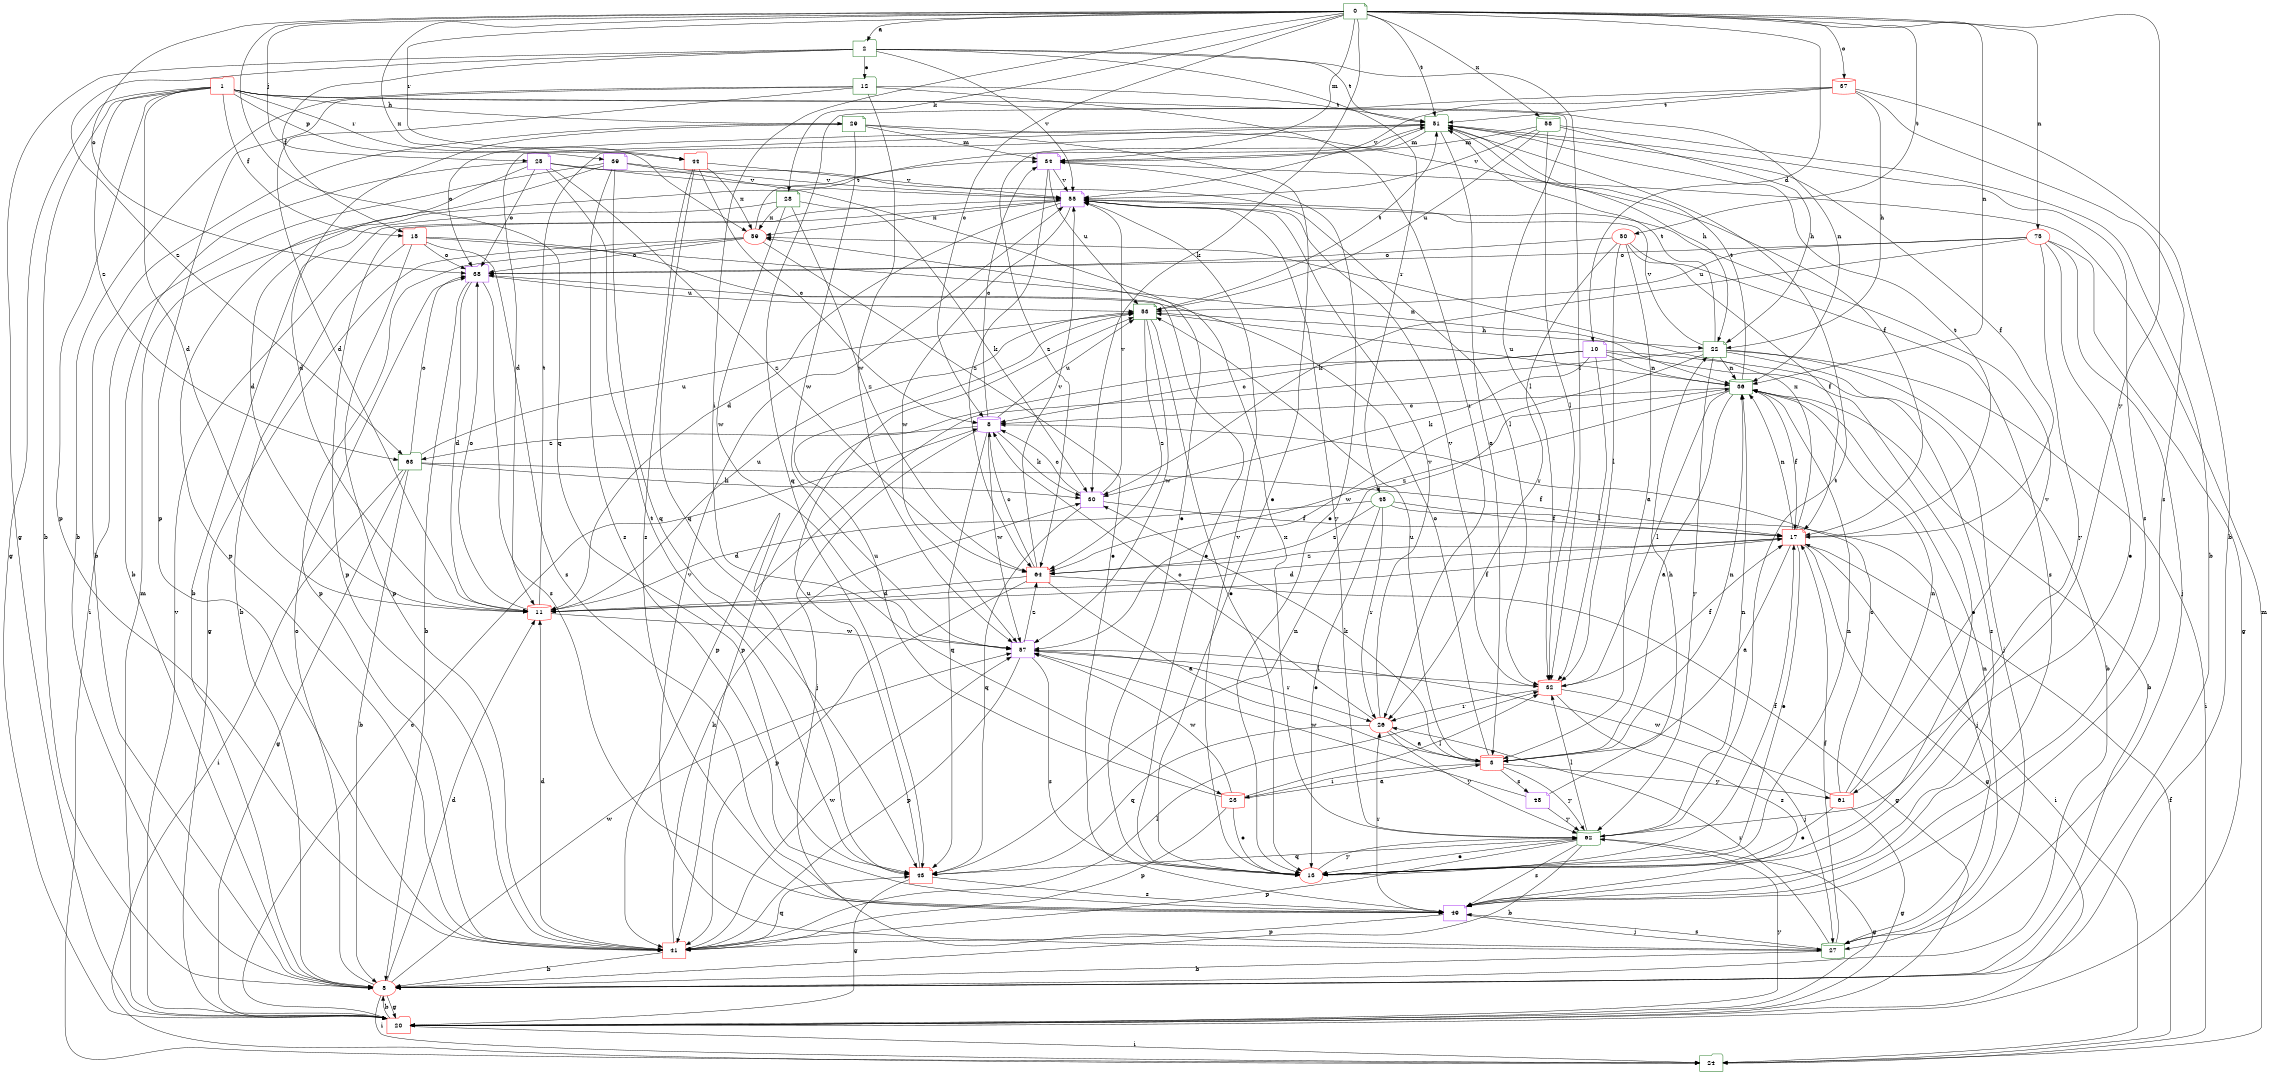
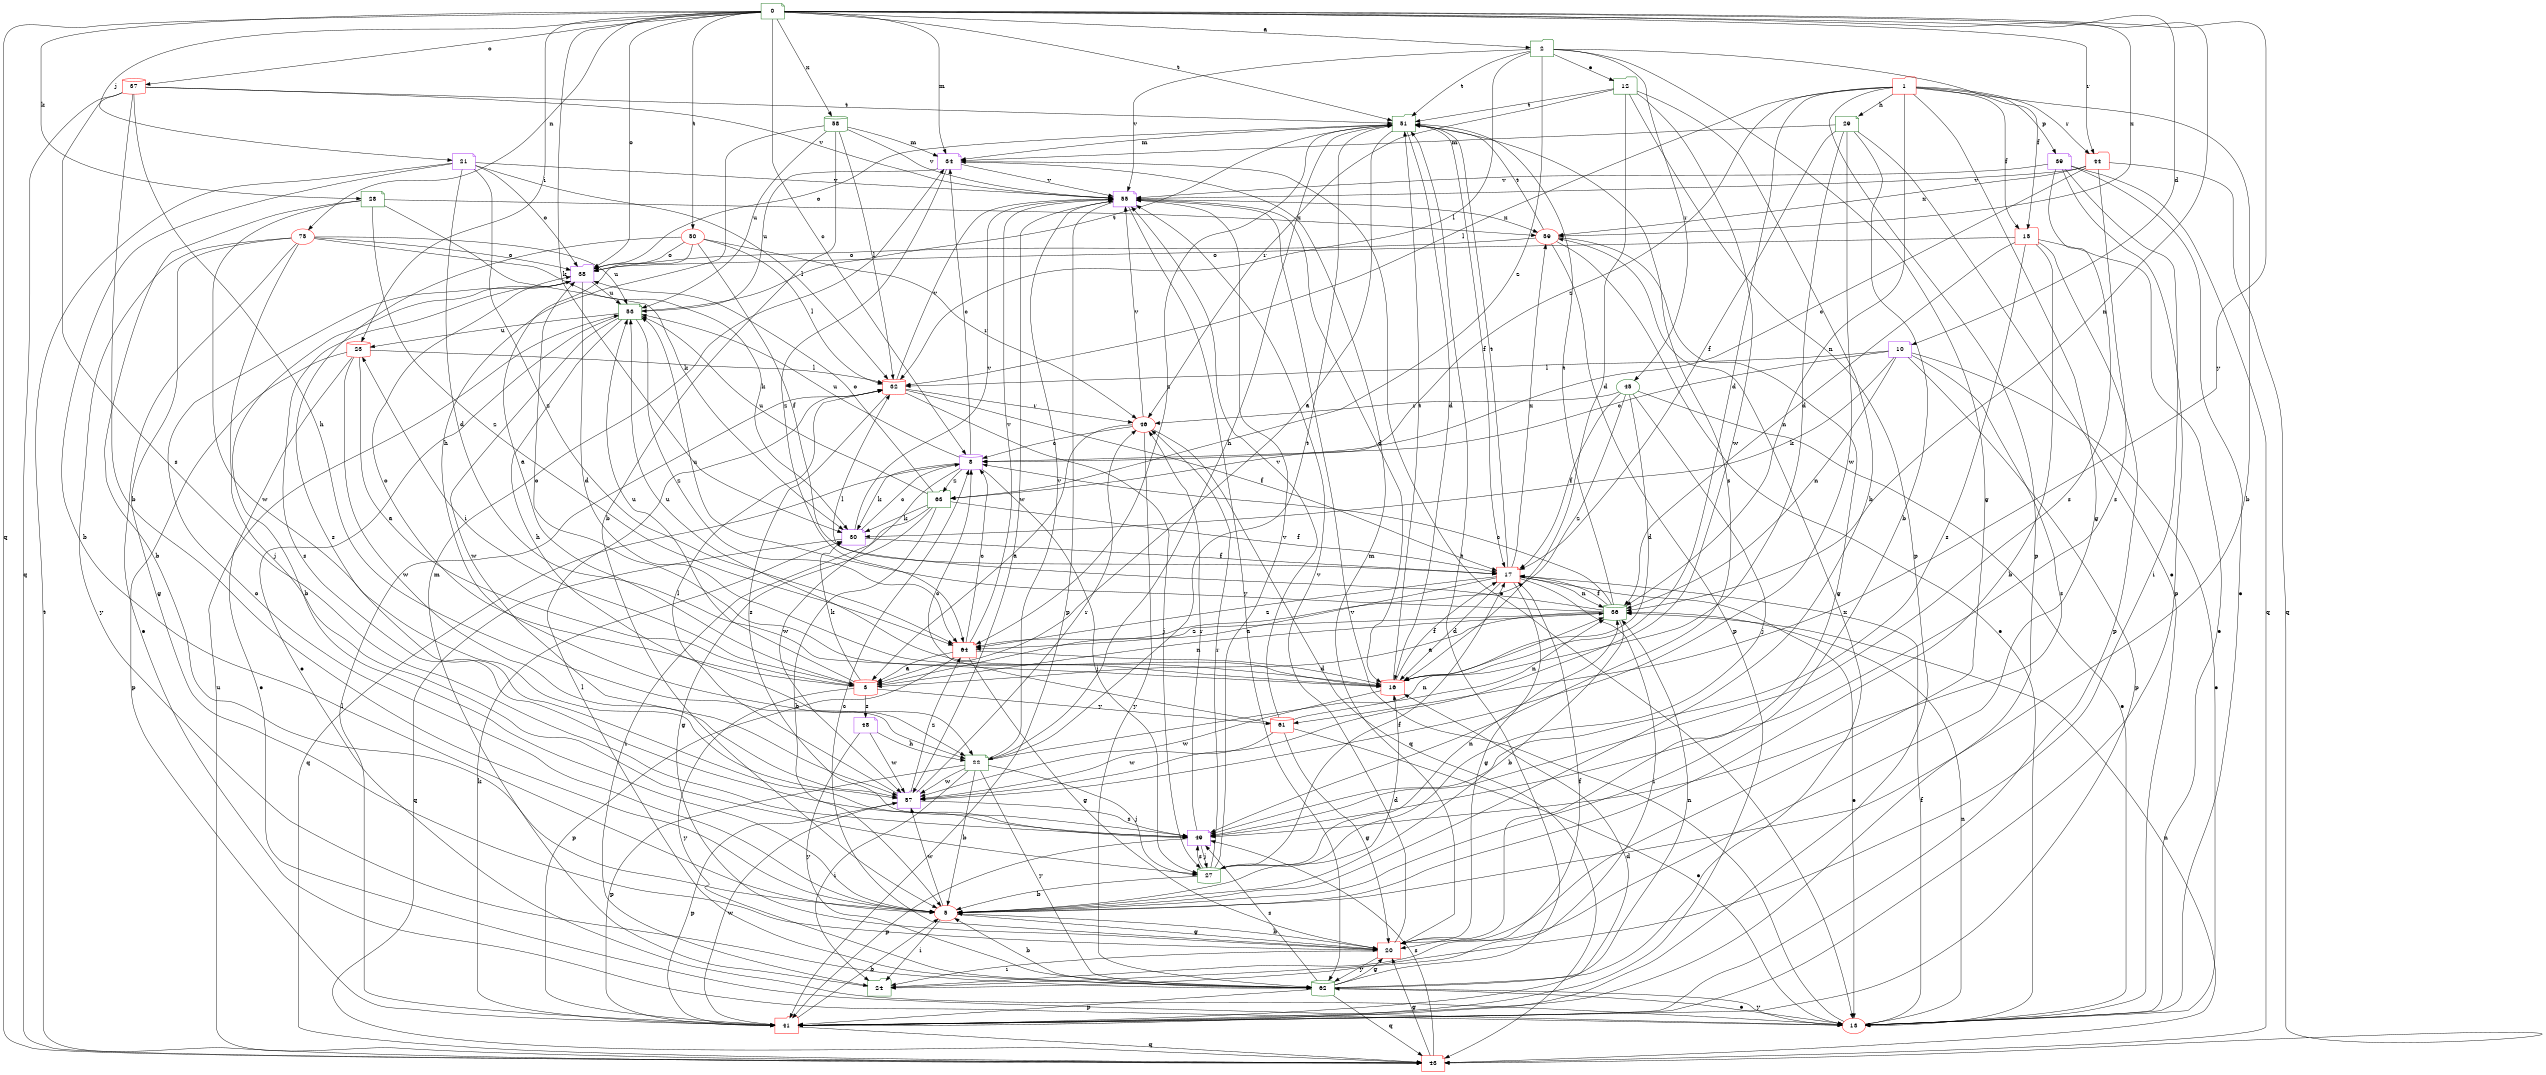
node "25": label "25" -> "21"
edge "23" -> "53": reversed
node "11": label "11" -> "16"
node "26": label "26" -> "46"
